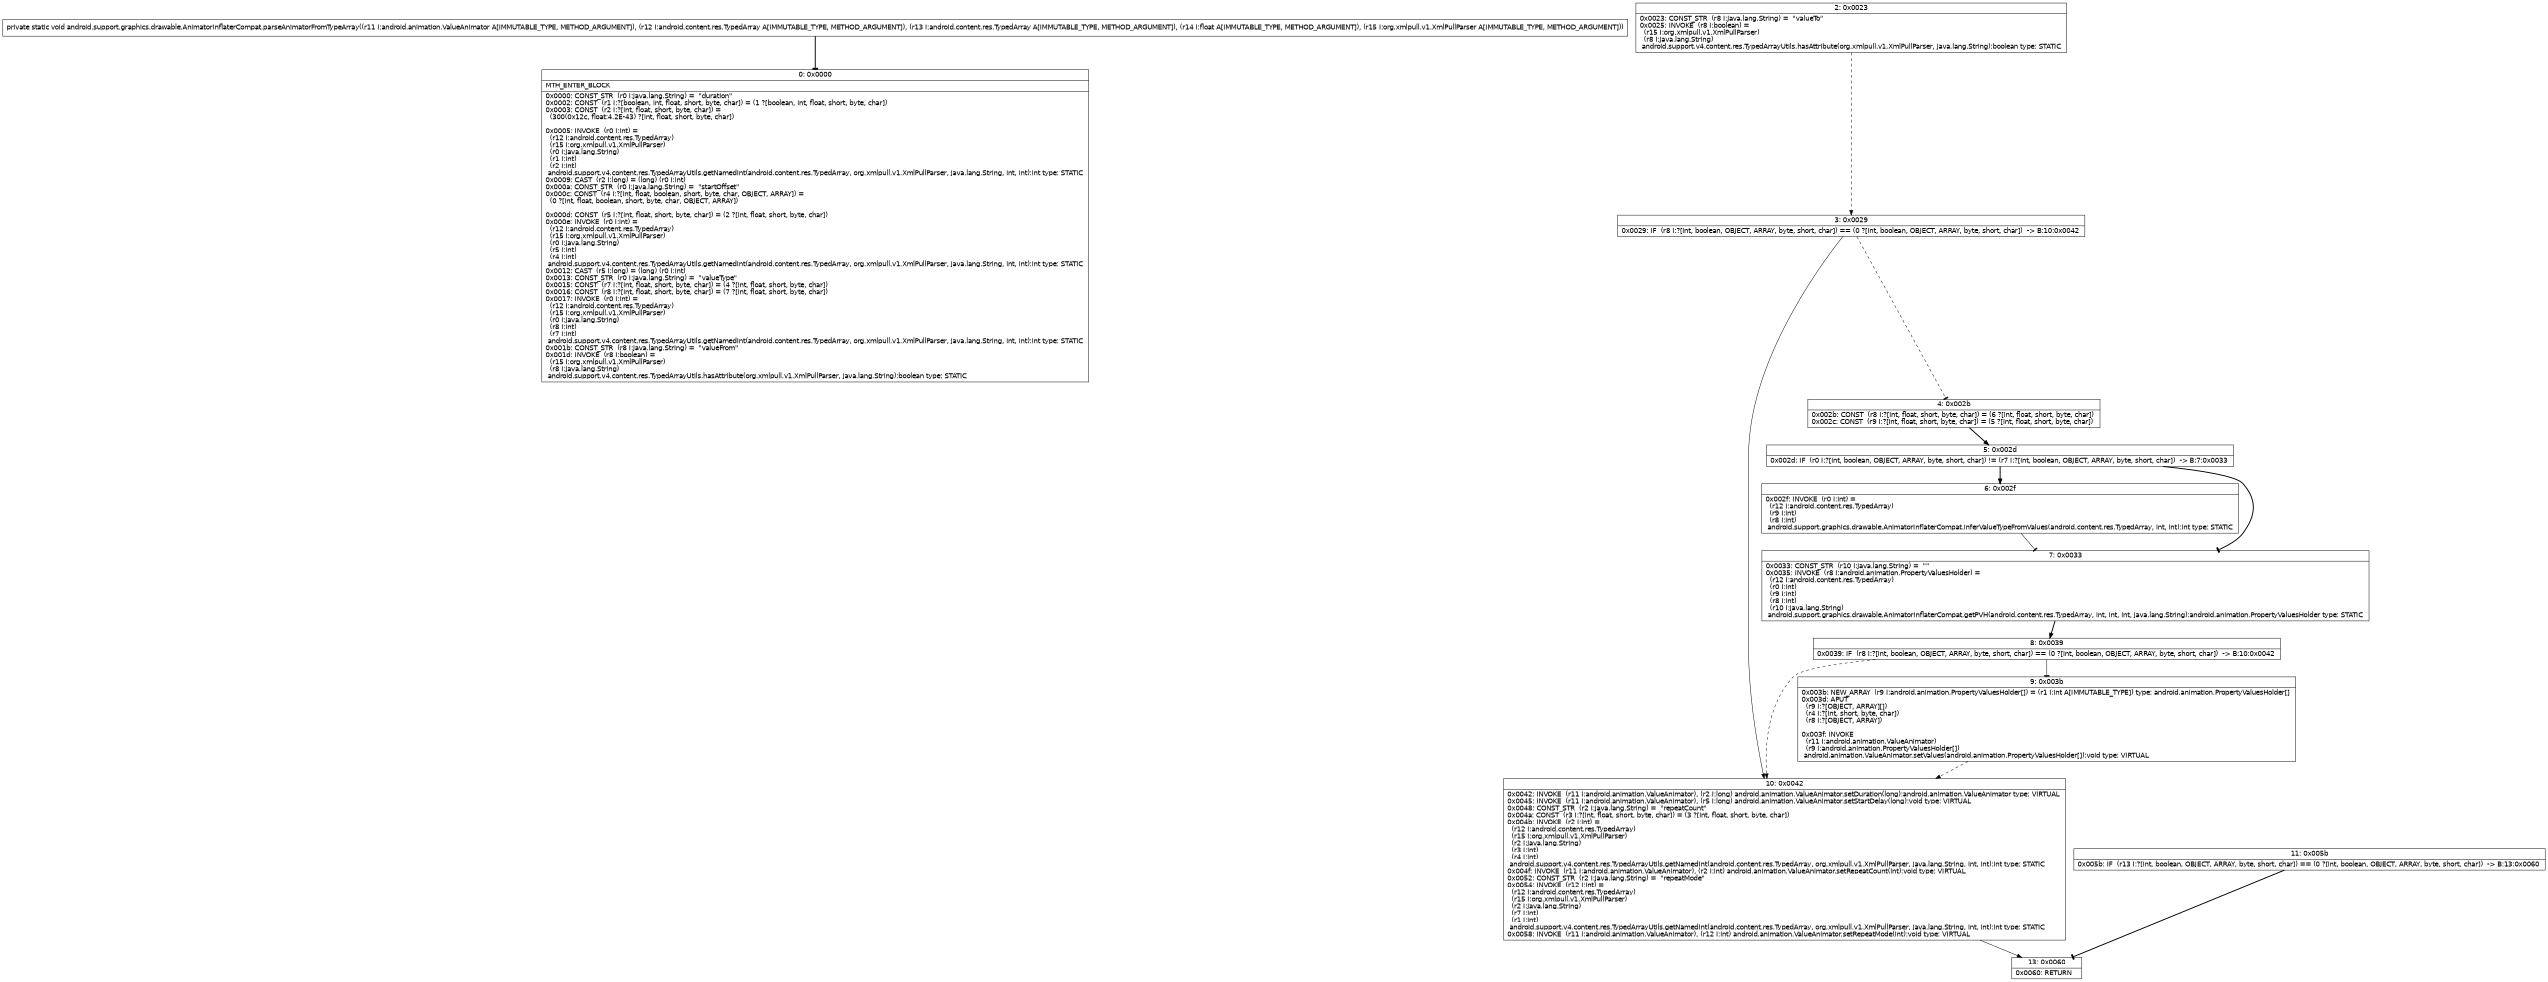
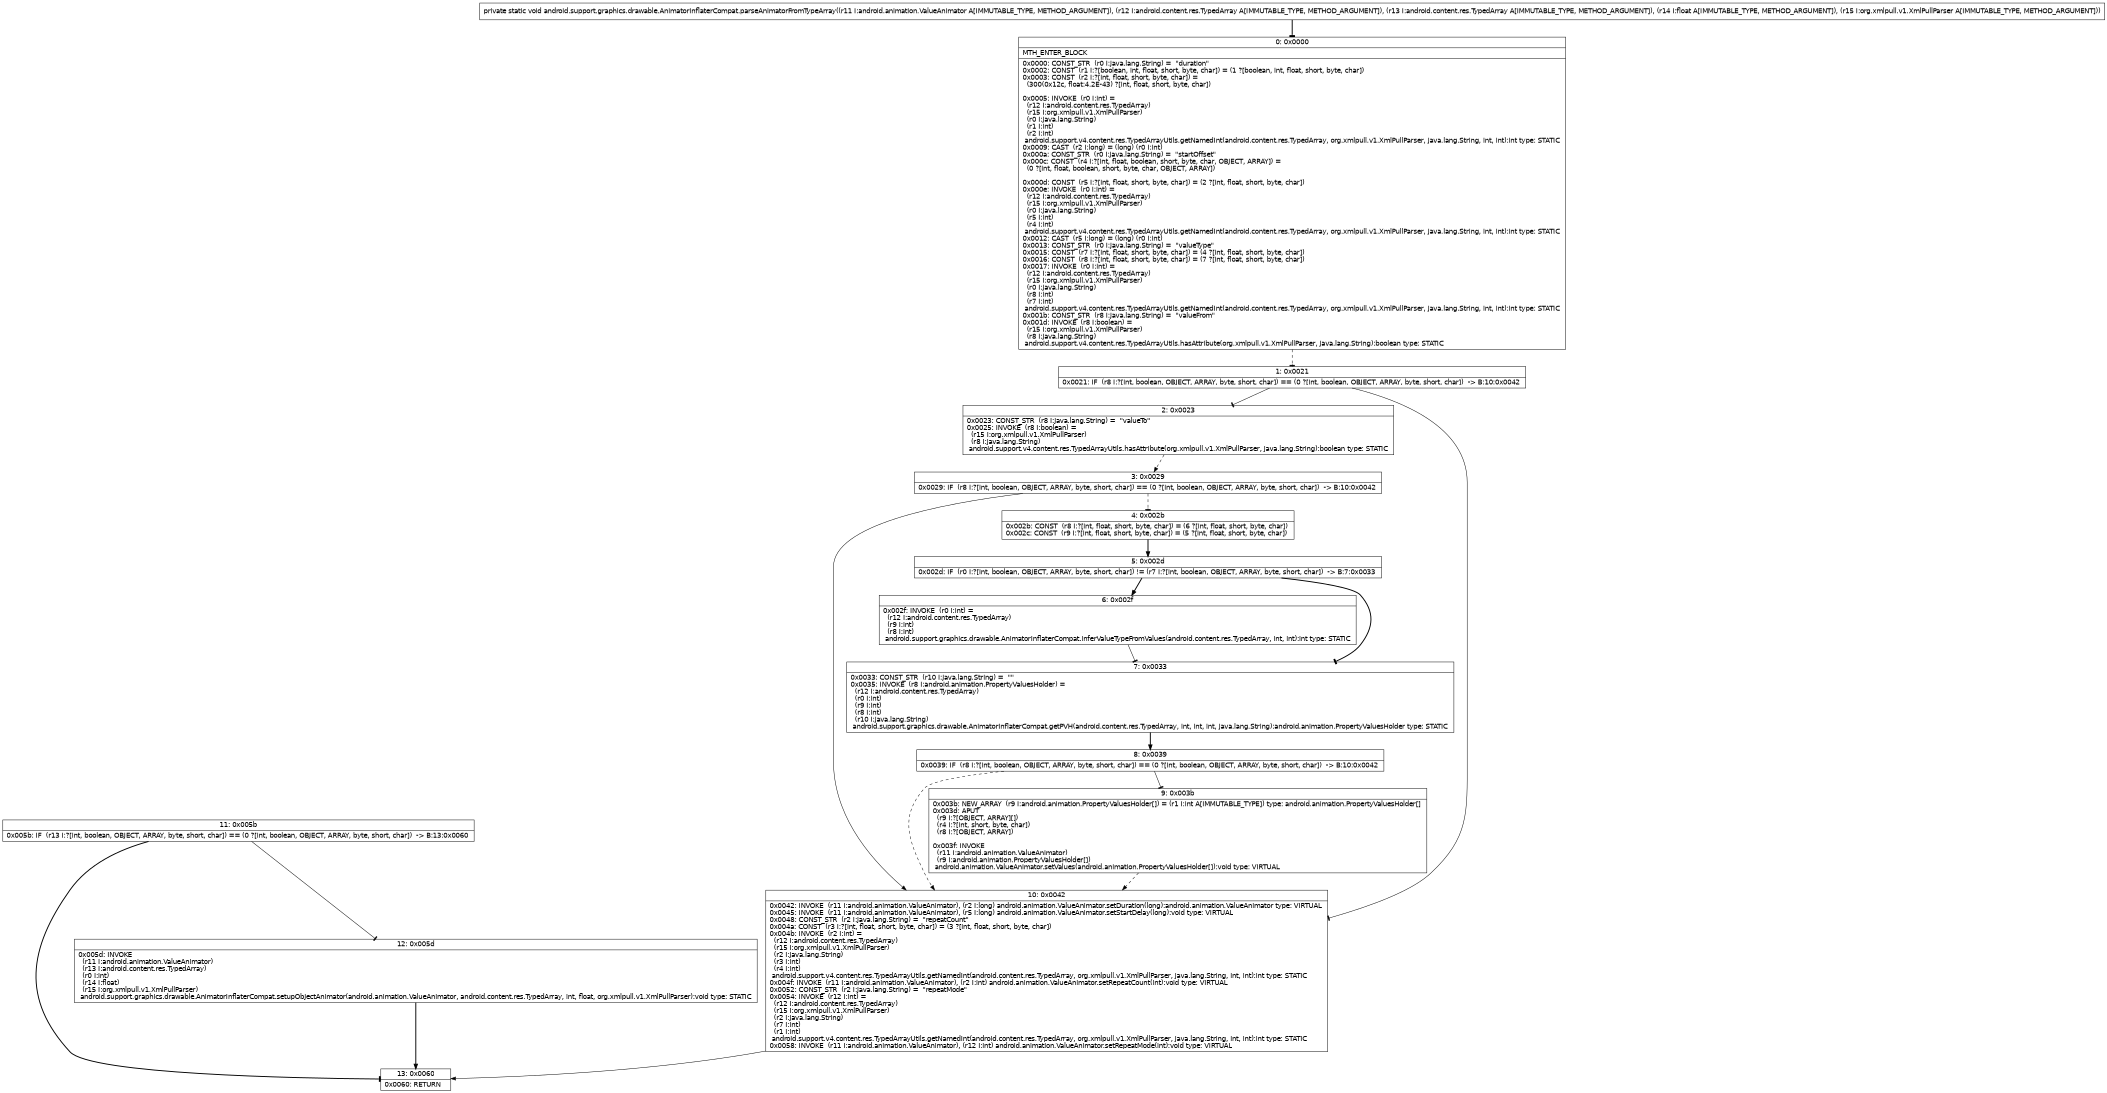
node "1: 0x0021": added
node "12: 0x005d": added
